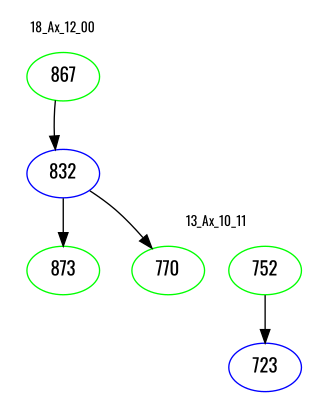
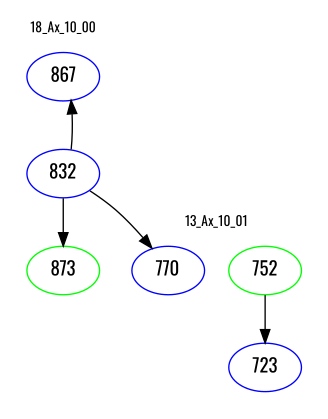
cluster "18_Ax_12_00": label "18_Ax_12_00" -> "18_Ax_10_00"
node "867": color green -> blue
edge "867" -> "832": reversed
cluster "13_Ax_10_11": label "13_Ax_10_11" -> "13_Ax_10_01"
node "770": color green -> blue
